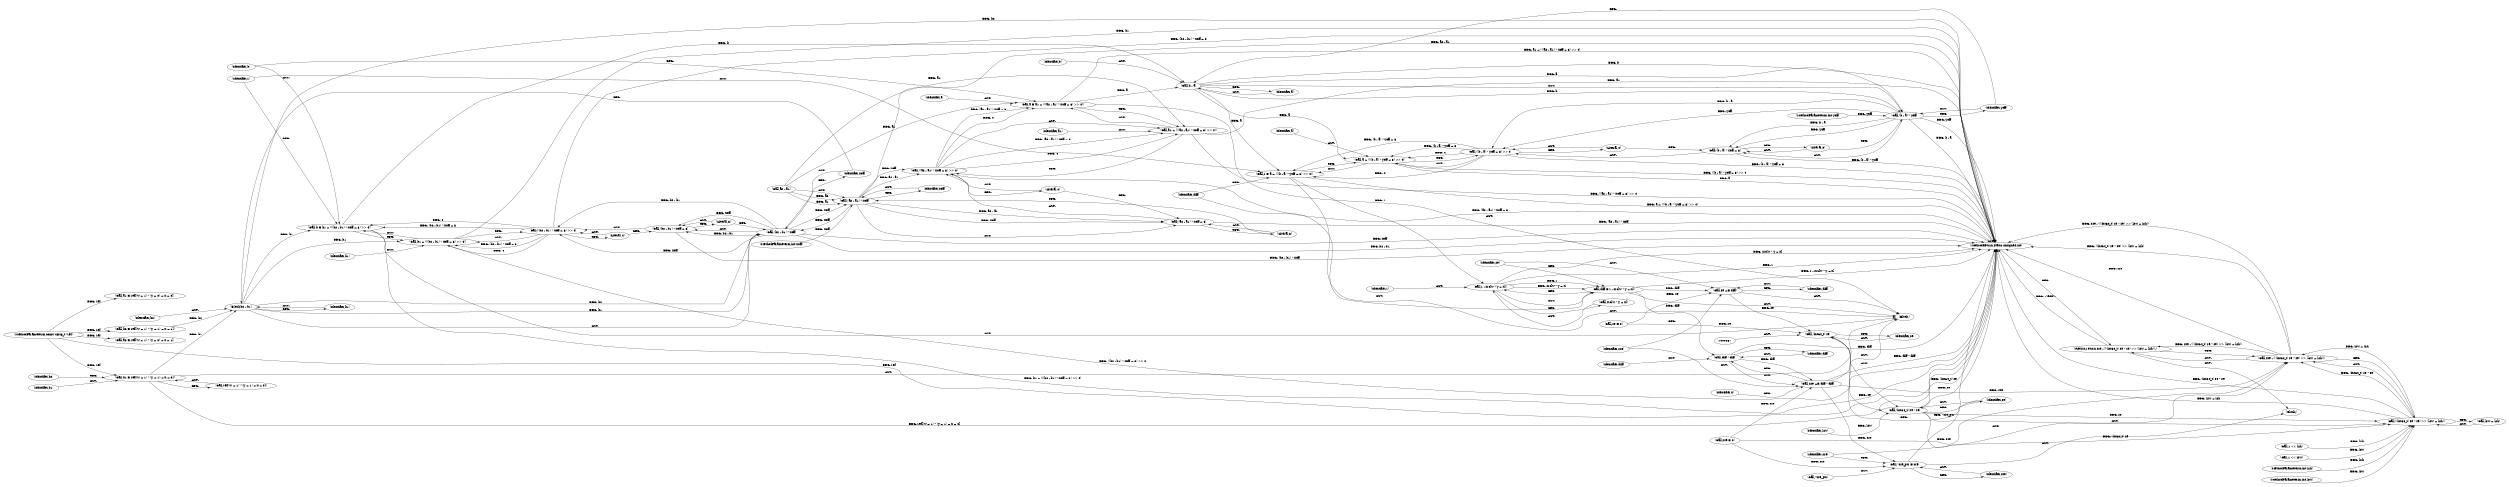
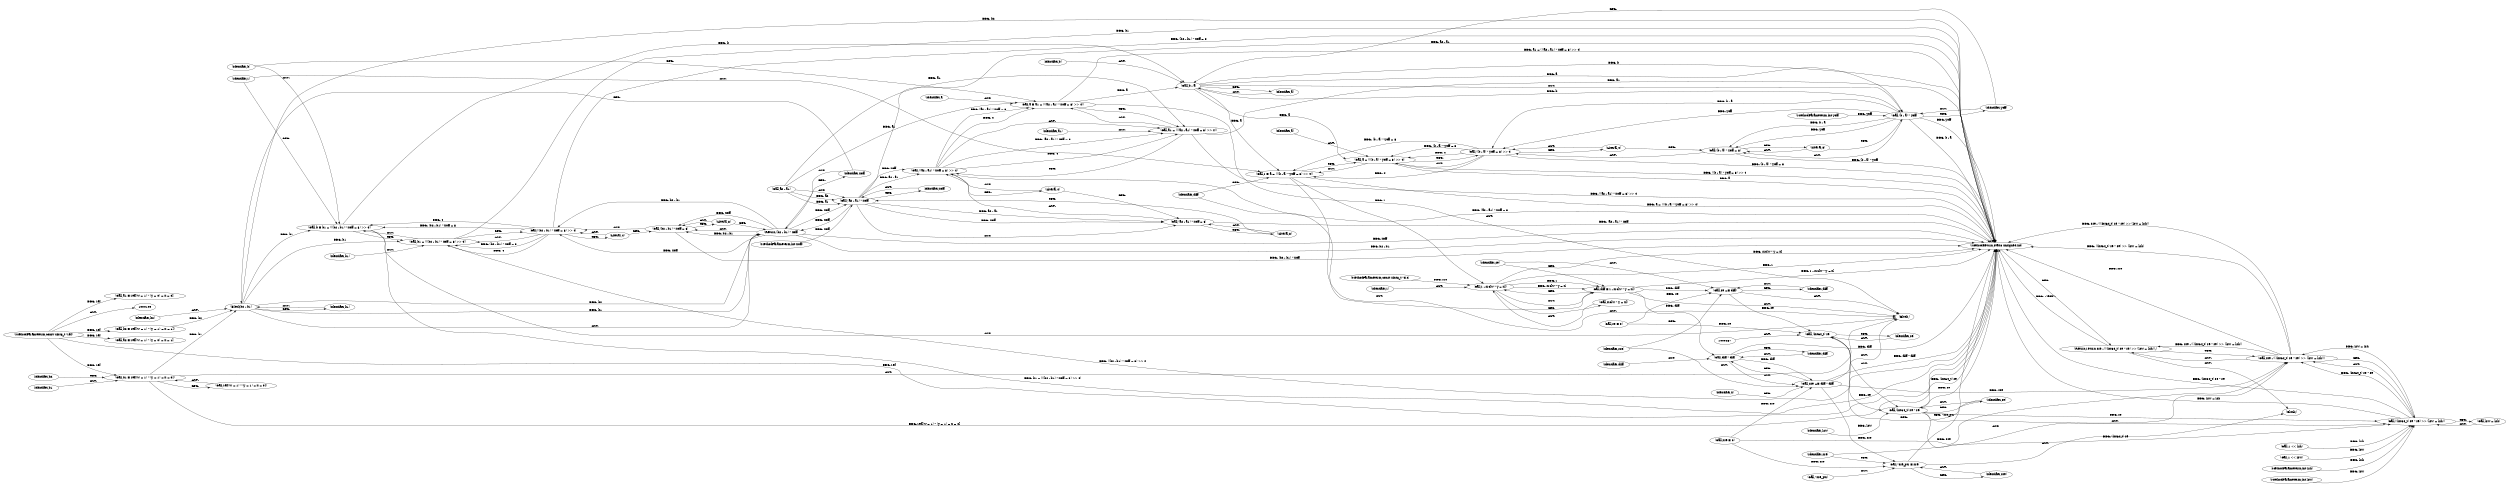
node "(Call,(b2 - b1) * xoff)": label "(Call,(b2 - b1) * xoff)" -> "(Return,(b2 - b1) * xoff)"
node "(MethodParameterIn,const uint8_t *src)": added
node "1000100": added
